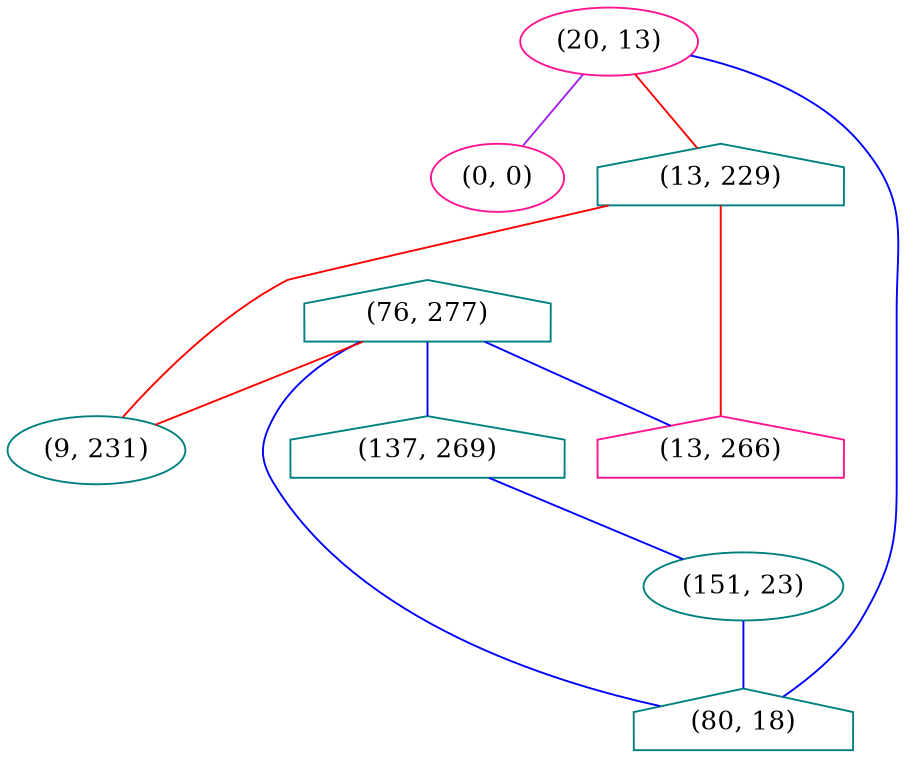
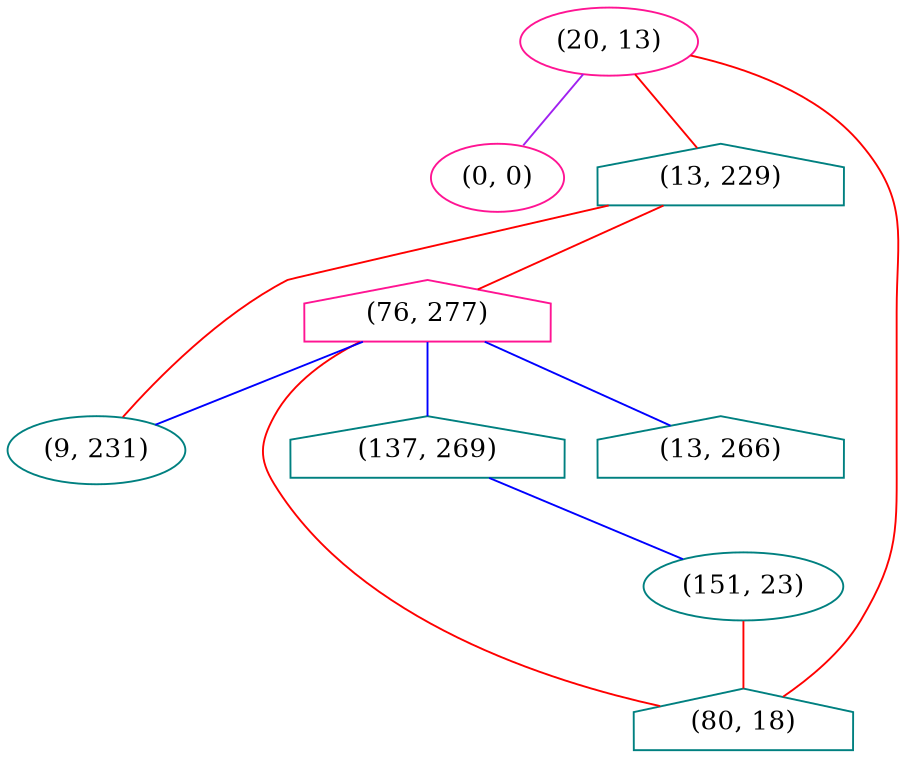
edge "(13, 229)" -- "(13, 266)": now "(13, 229)" -- "(76, 277)"
node "(76, 277)": color teal -> deeppink
edge "(20, 13)" -- "(80, 18)": color blue -> red
edge "(76, 277)" -- "(9, 231)": color red -> blue
node "(13, 266)": color deeppink -> teal
edge "(76, 277)" -- "(80, 18)": color blue -> red
edge "(151, 23)" -- "(80, 18)": color blue -> red
